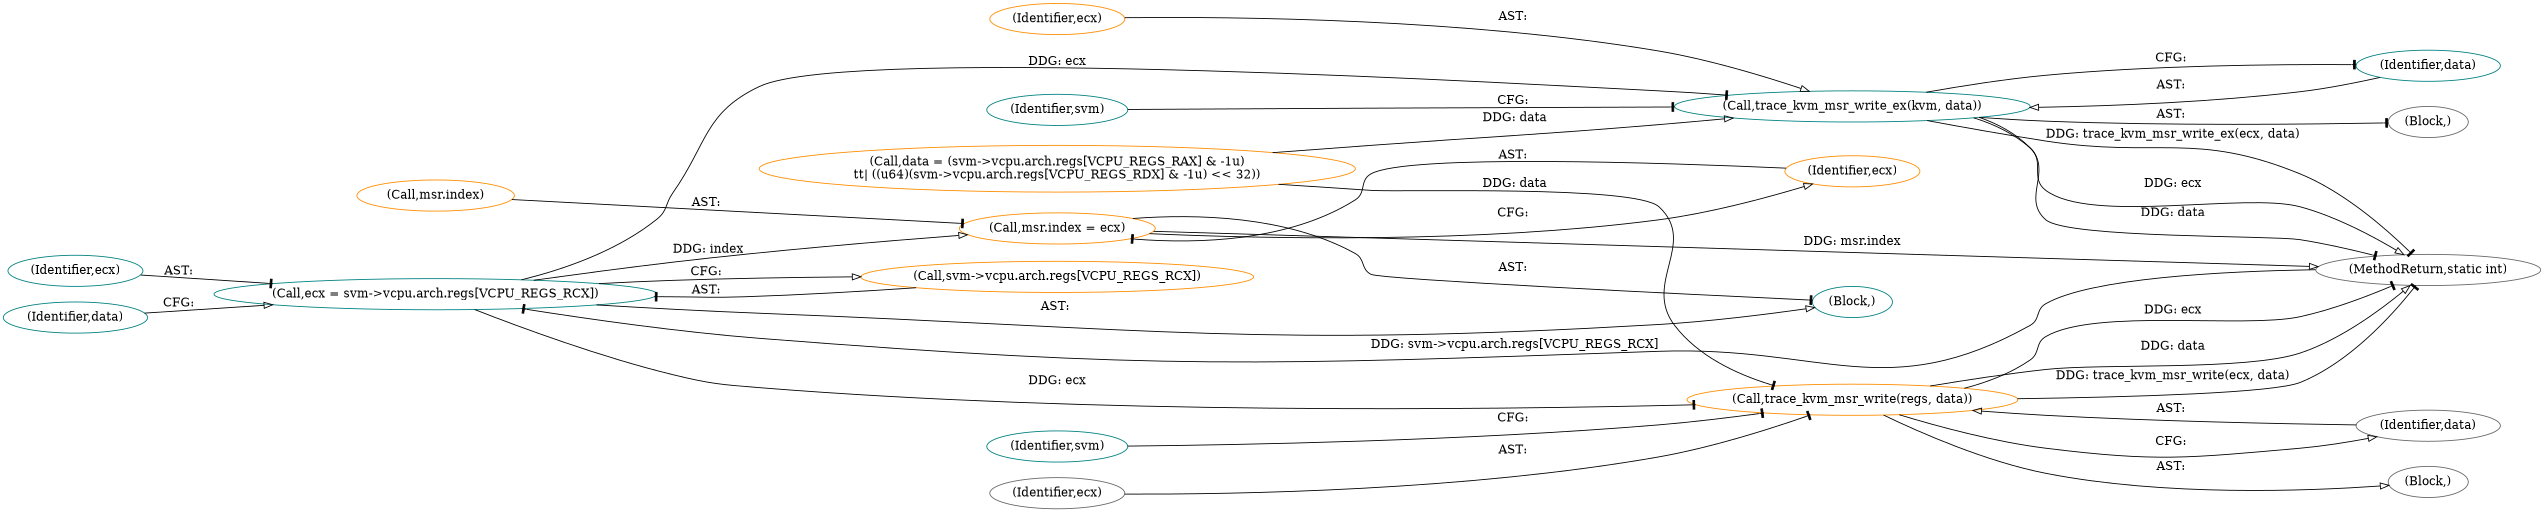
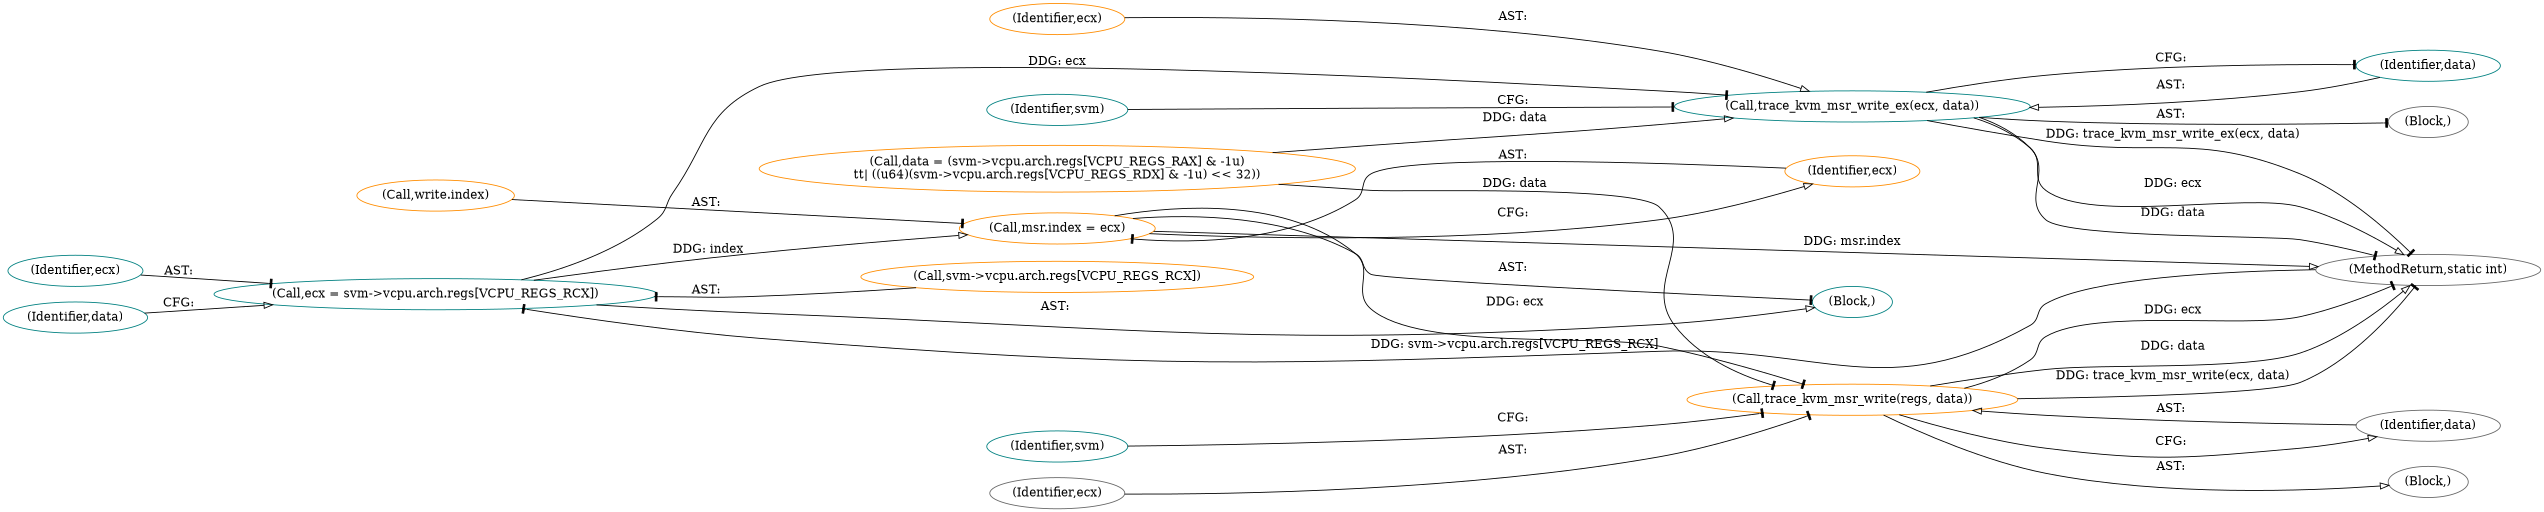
node "(Call,trace_kvm_msr_write_ex(kvm, data))": label "(Call,trace_kvm_msr_write_ex(kvm, data))" -> "(Call,trace_kvm_msr_write_ex(ecx, data))"
node "(Call,msr.index)": label "(Call,msr.index)" -> "(Call,write.index)"
edge "(Call,ecx = svm->vcpu.arch.regs[VCPU_REGS_RCX])" -> "(Call,svm->vcpu.arch.regs[VCPU_REGS_RCX])": removed, label "CFG:"
edge "(Call,ecx = svm->vcpu.arch.regs[VCPU_REGS_RCX])" -> "(Call,trace_kvm_msr_write(regs, data))": now "(Call,msr.index = ecx)" -> "(Call,trace_kvm_msr_write(regs, data))"
